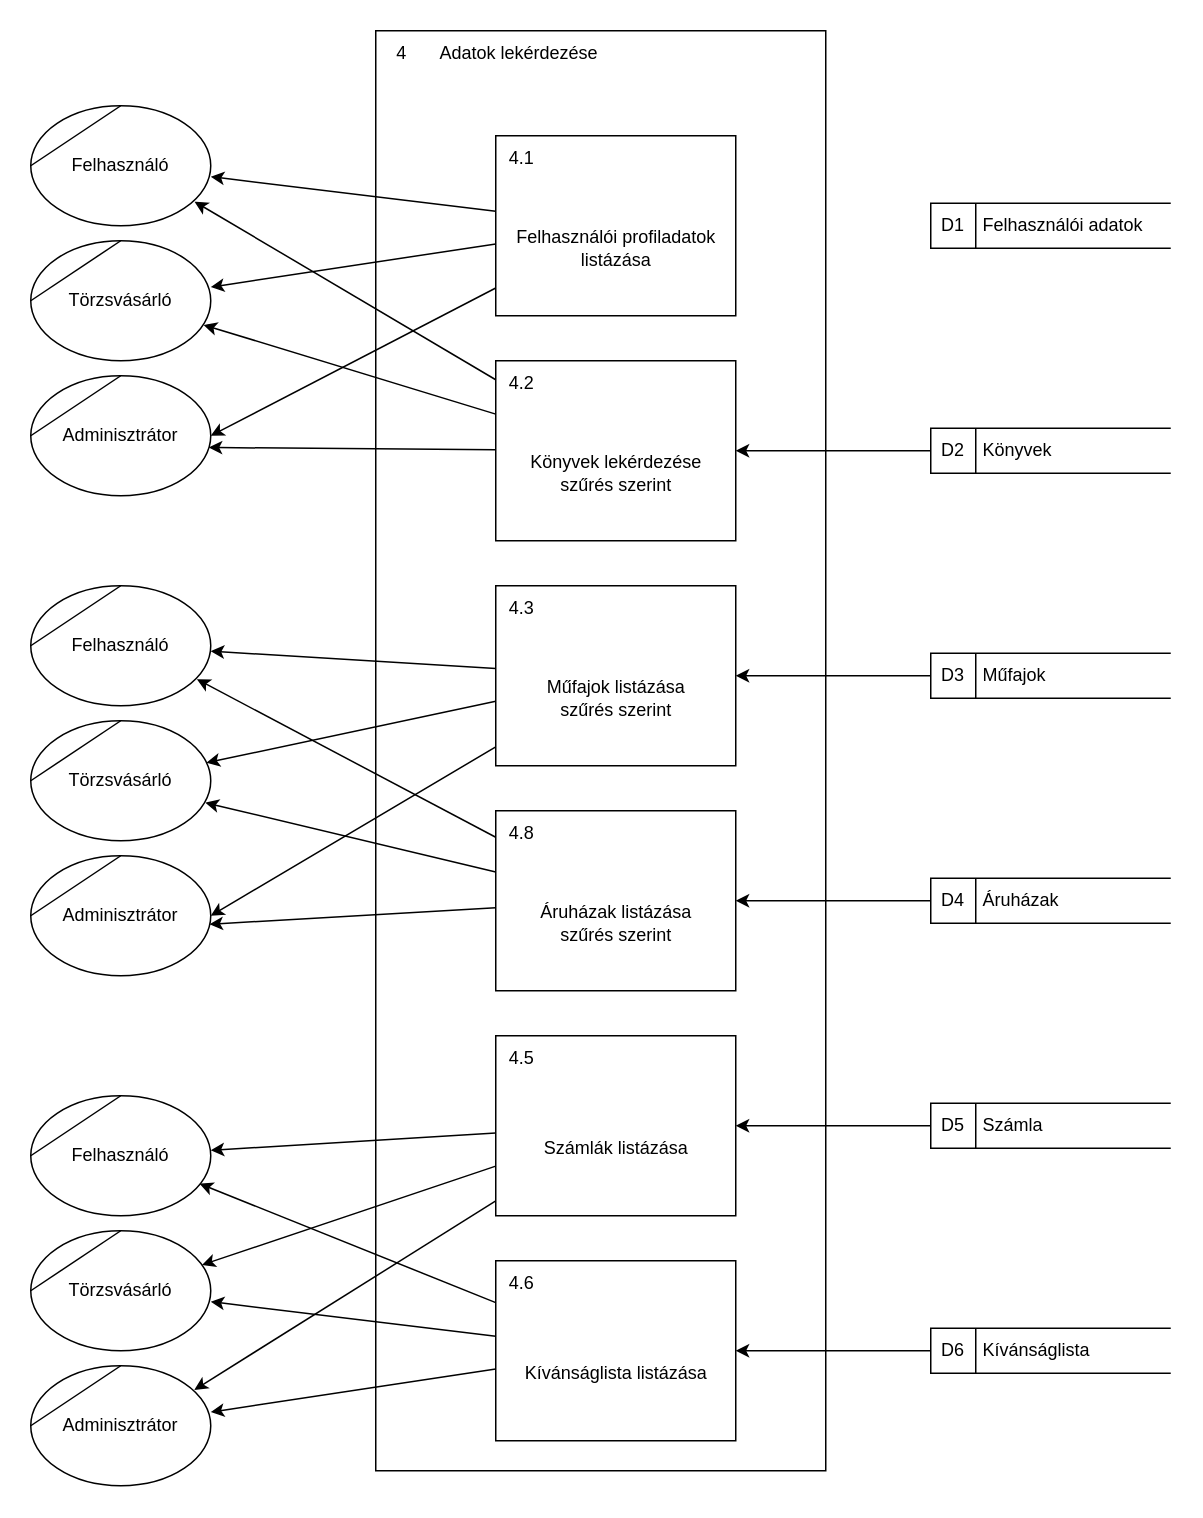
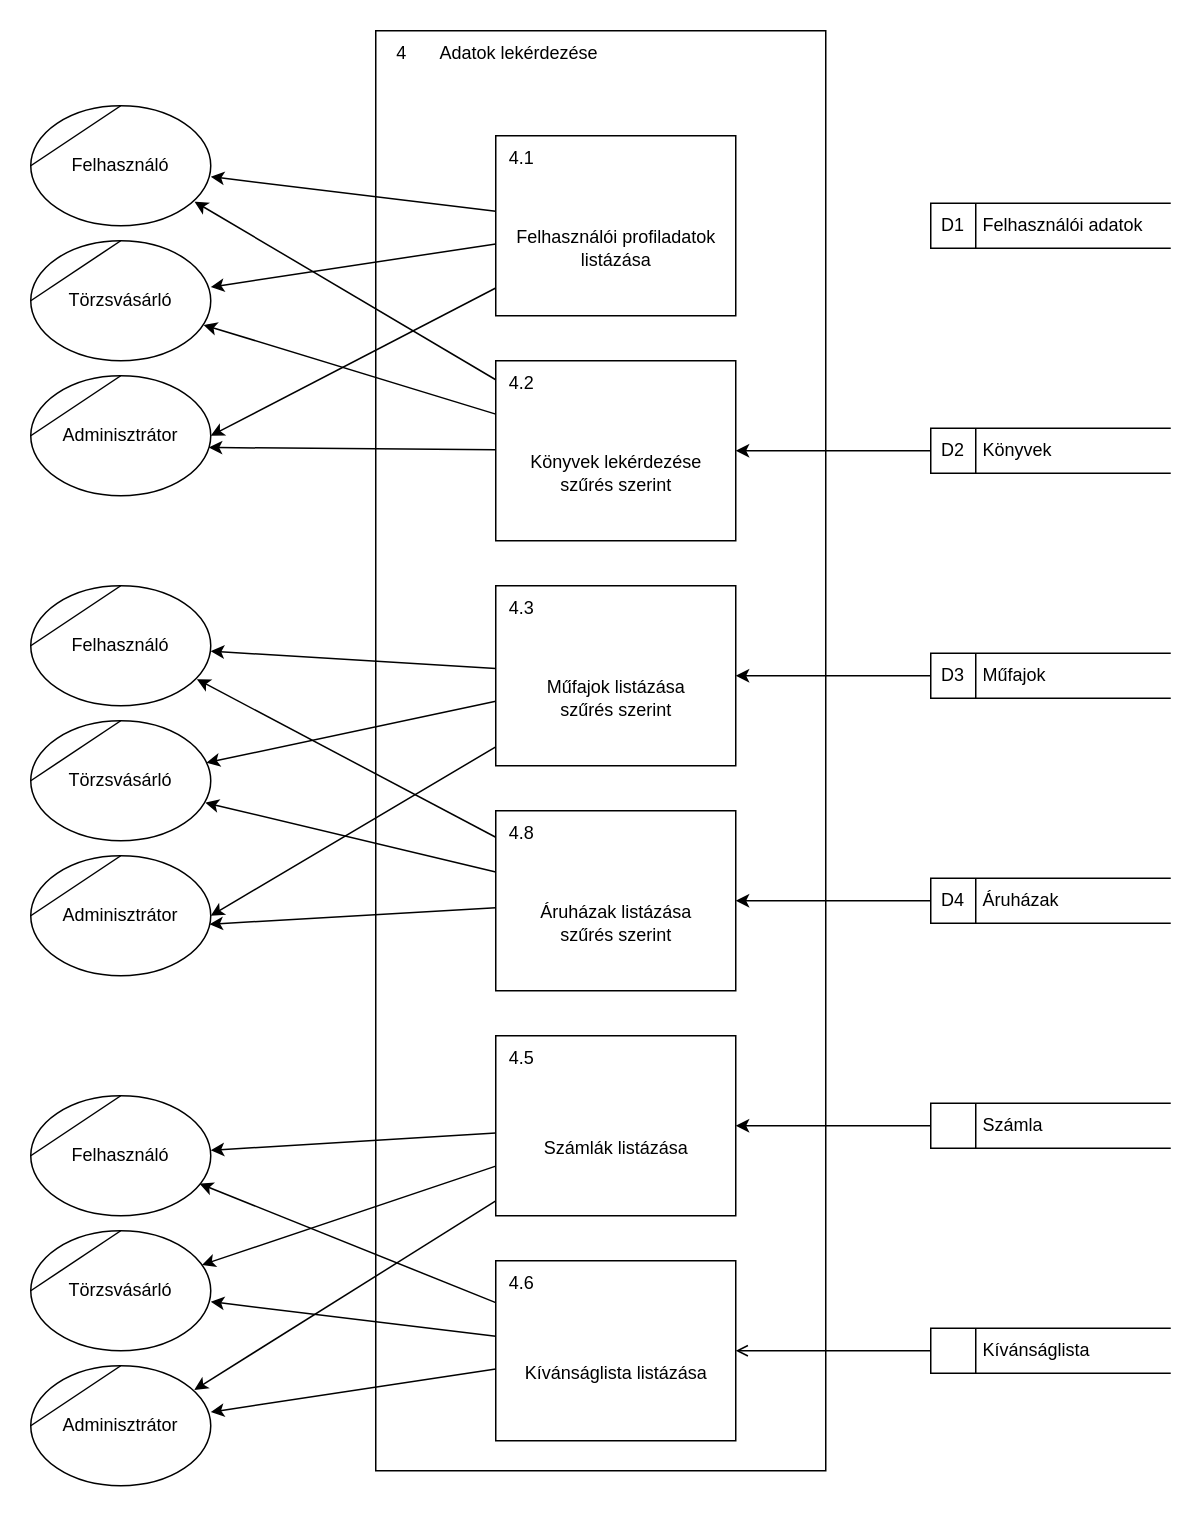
node "D5": removed
edge "Kívánságlista" -> "Kívánságlista listázása": arrowhead classic -> open
node "D6": removed
